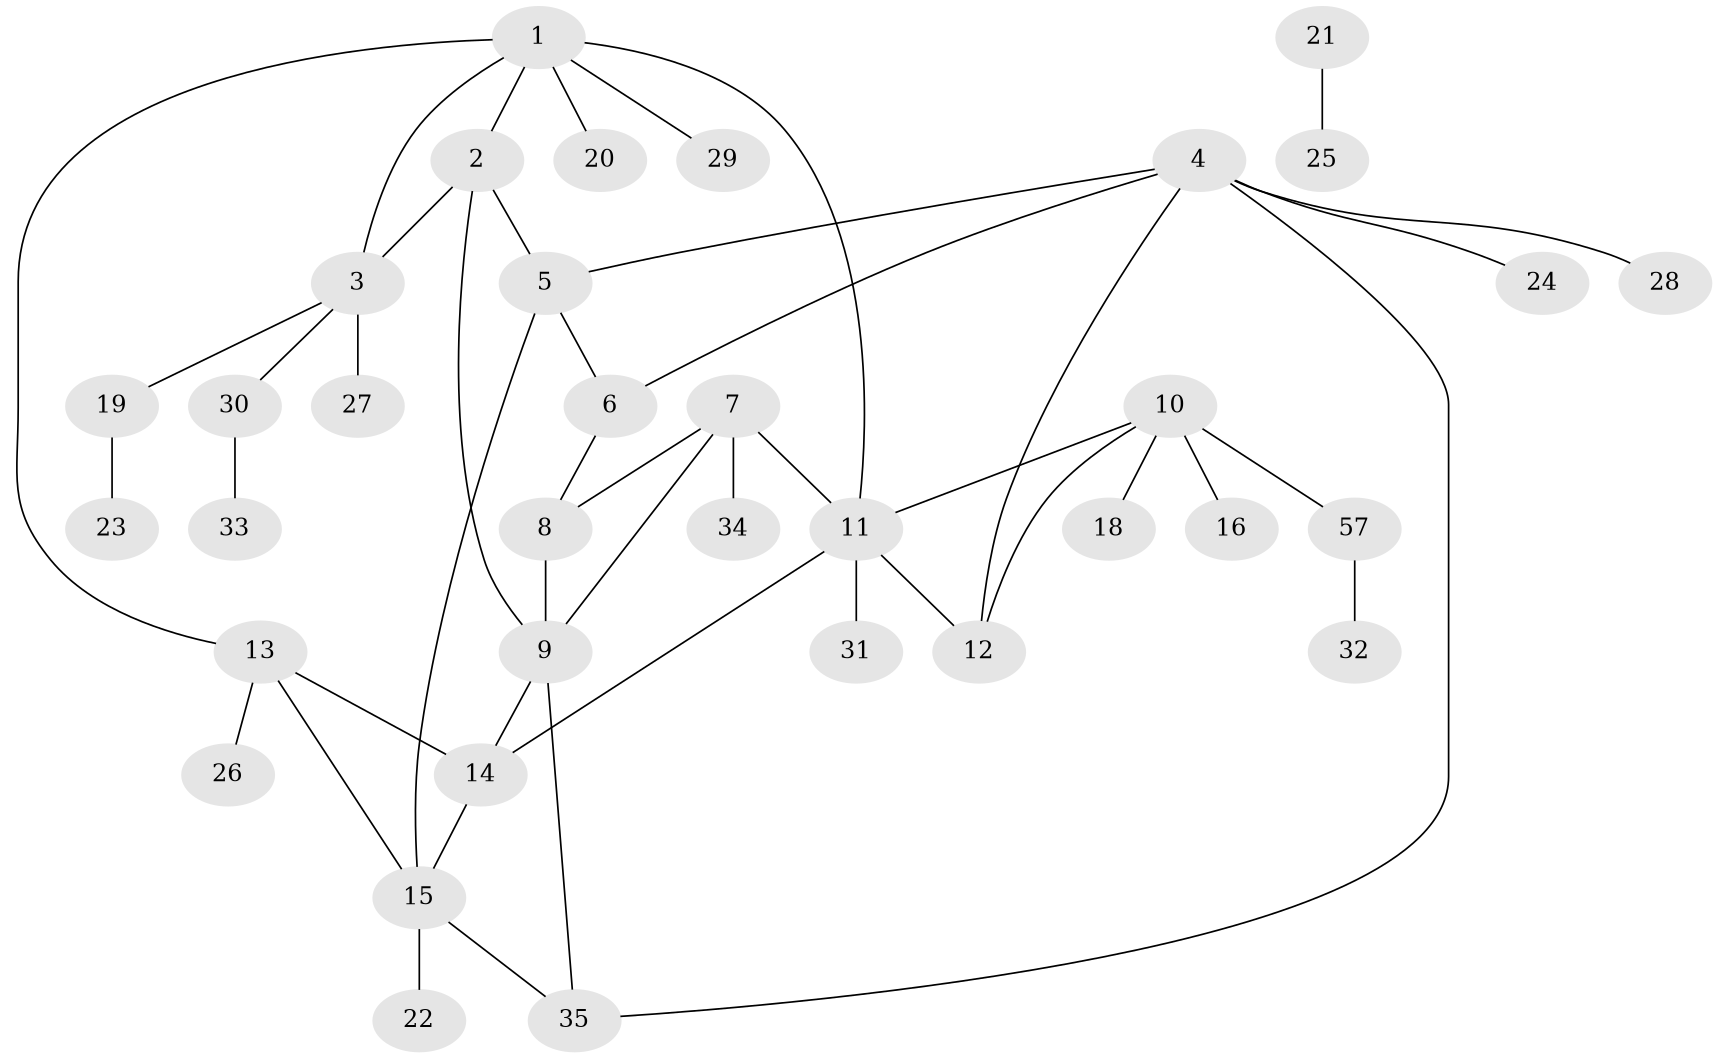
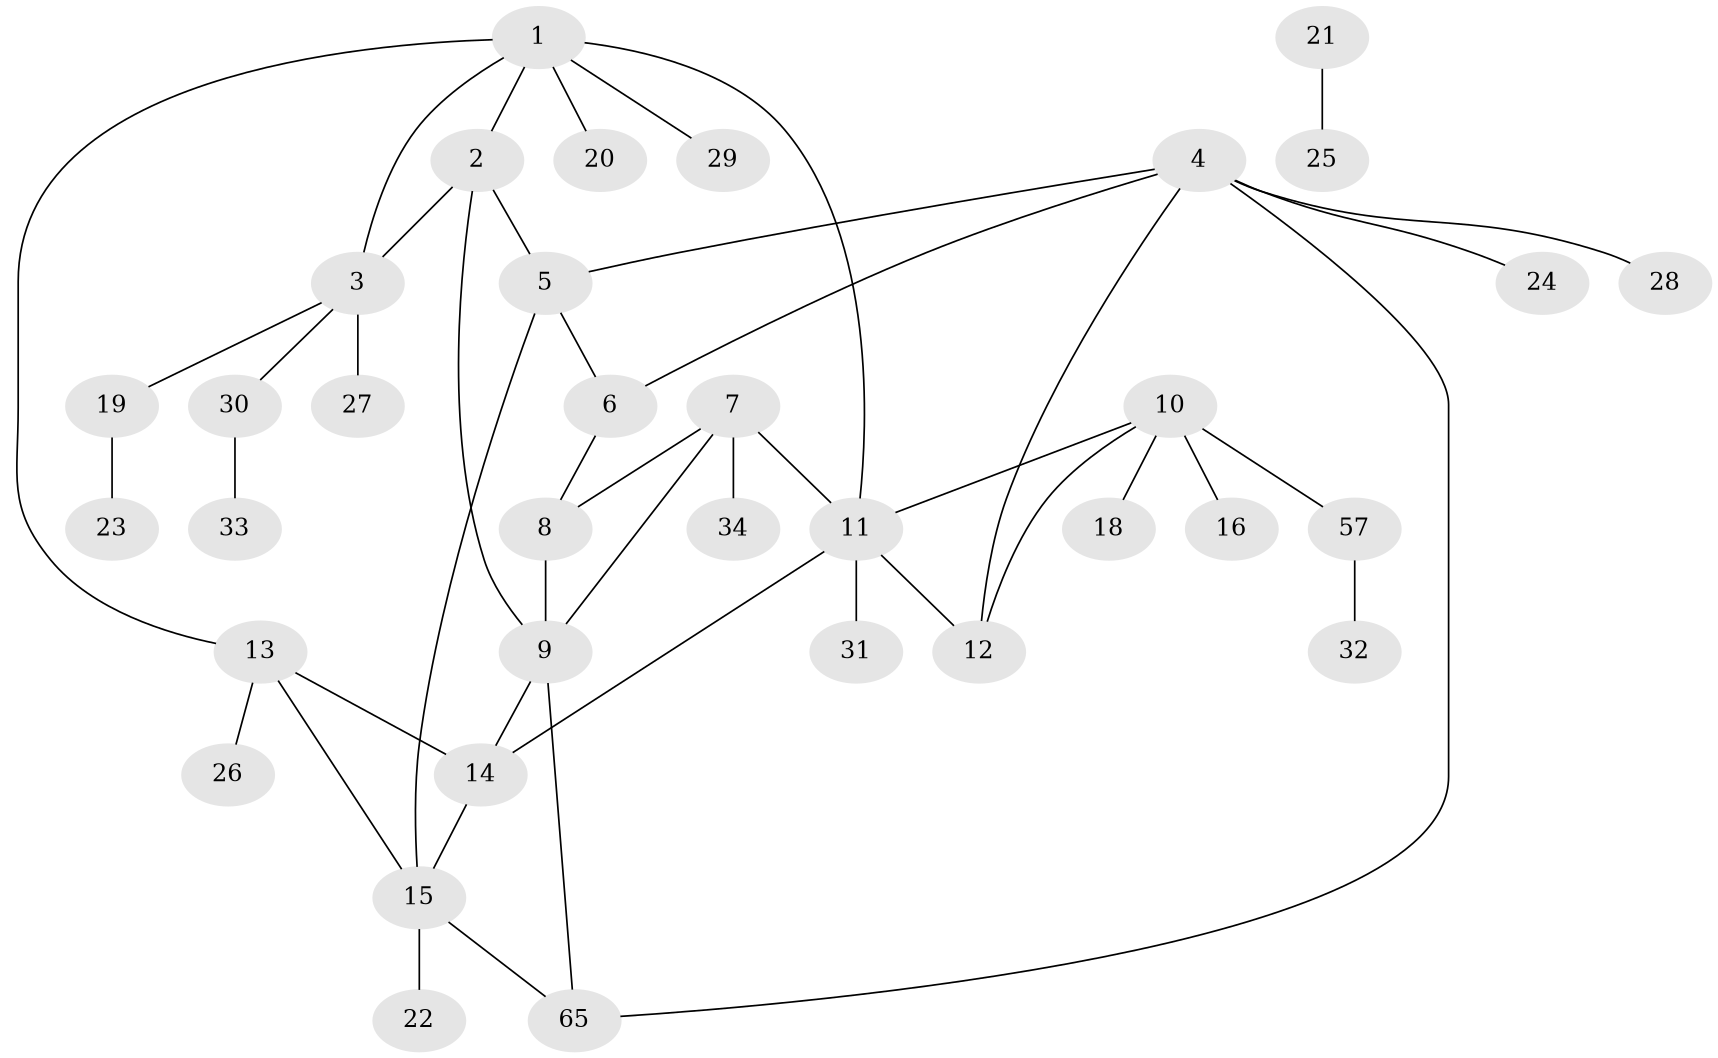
node "35": label "35" -> "65"
